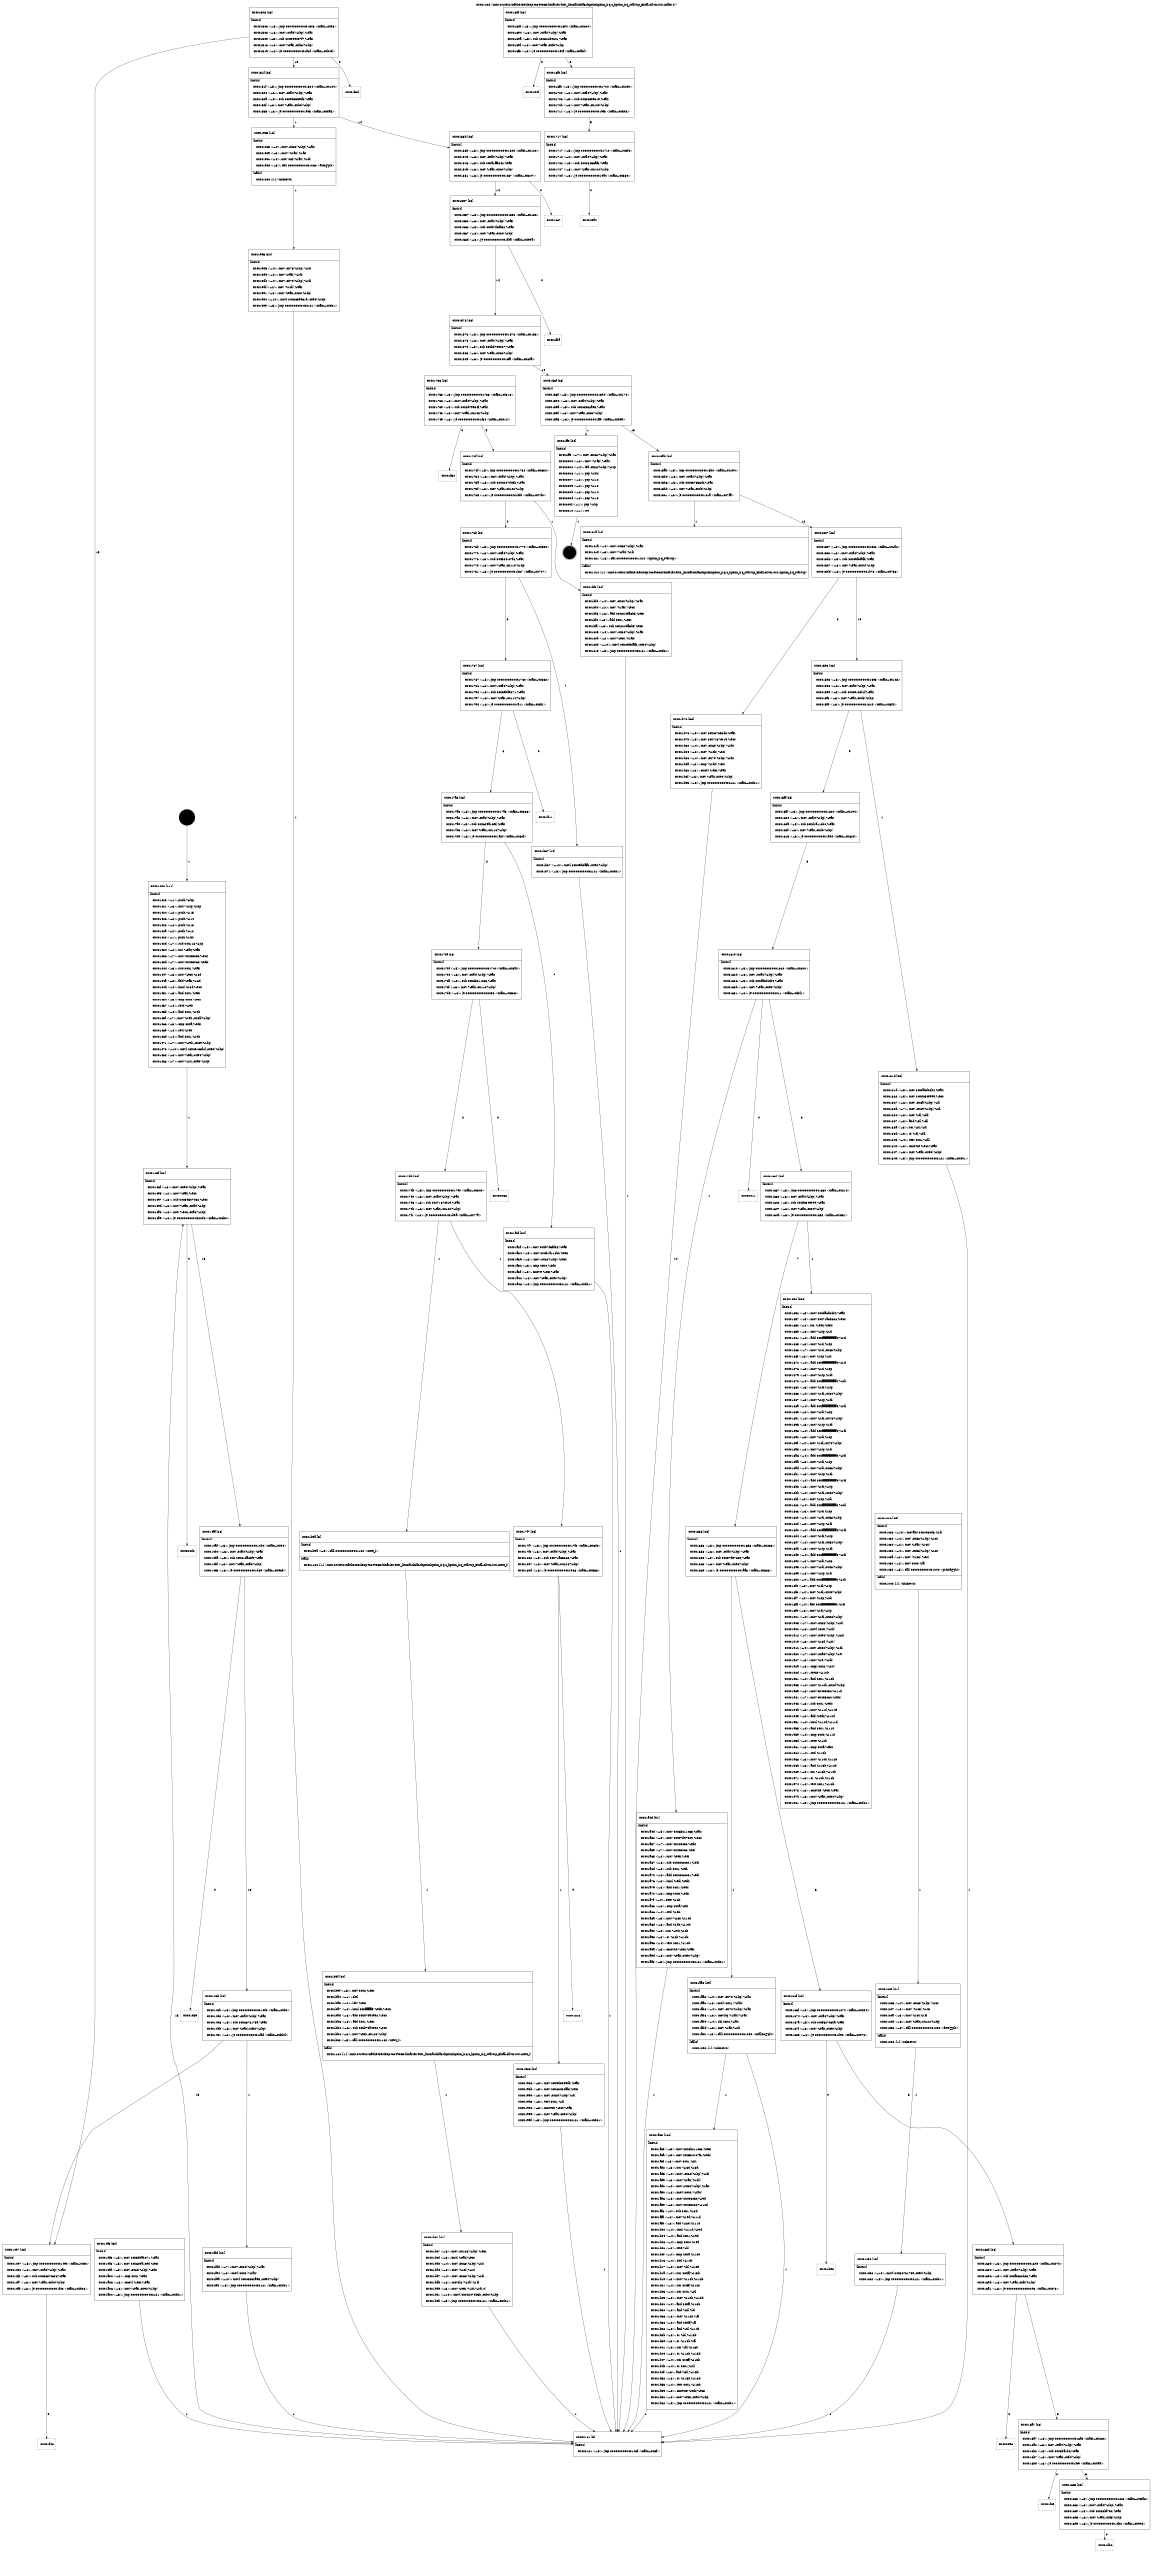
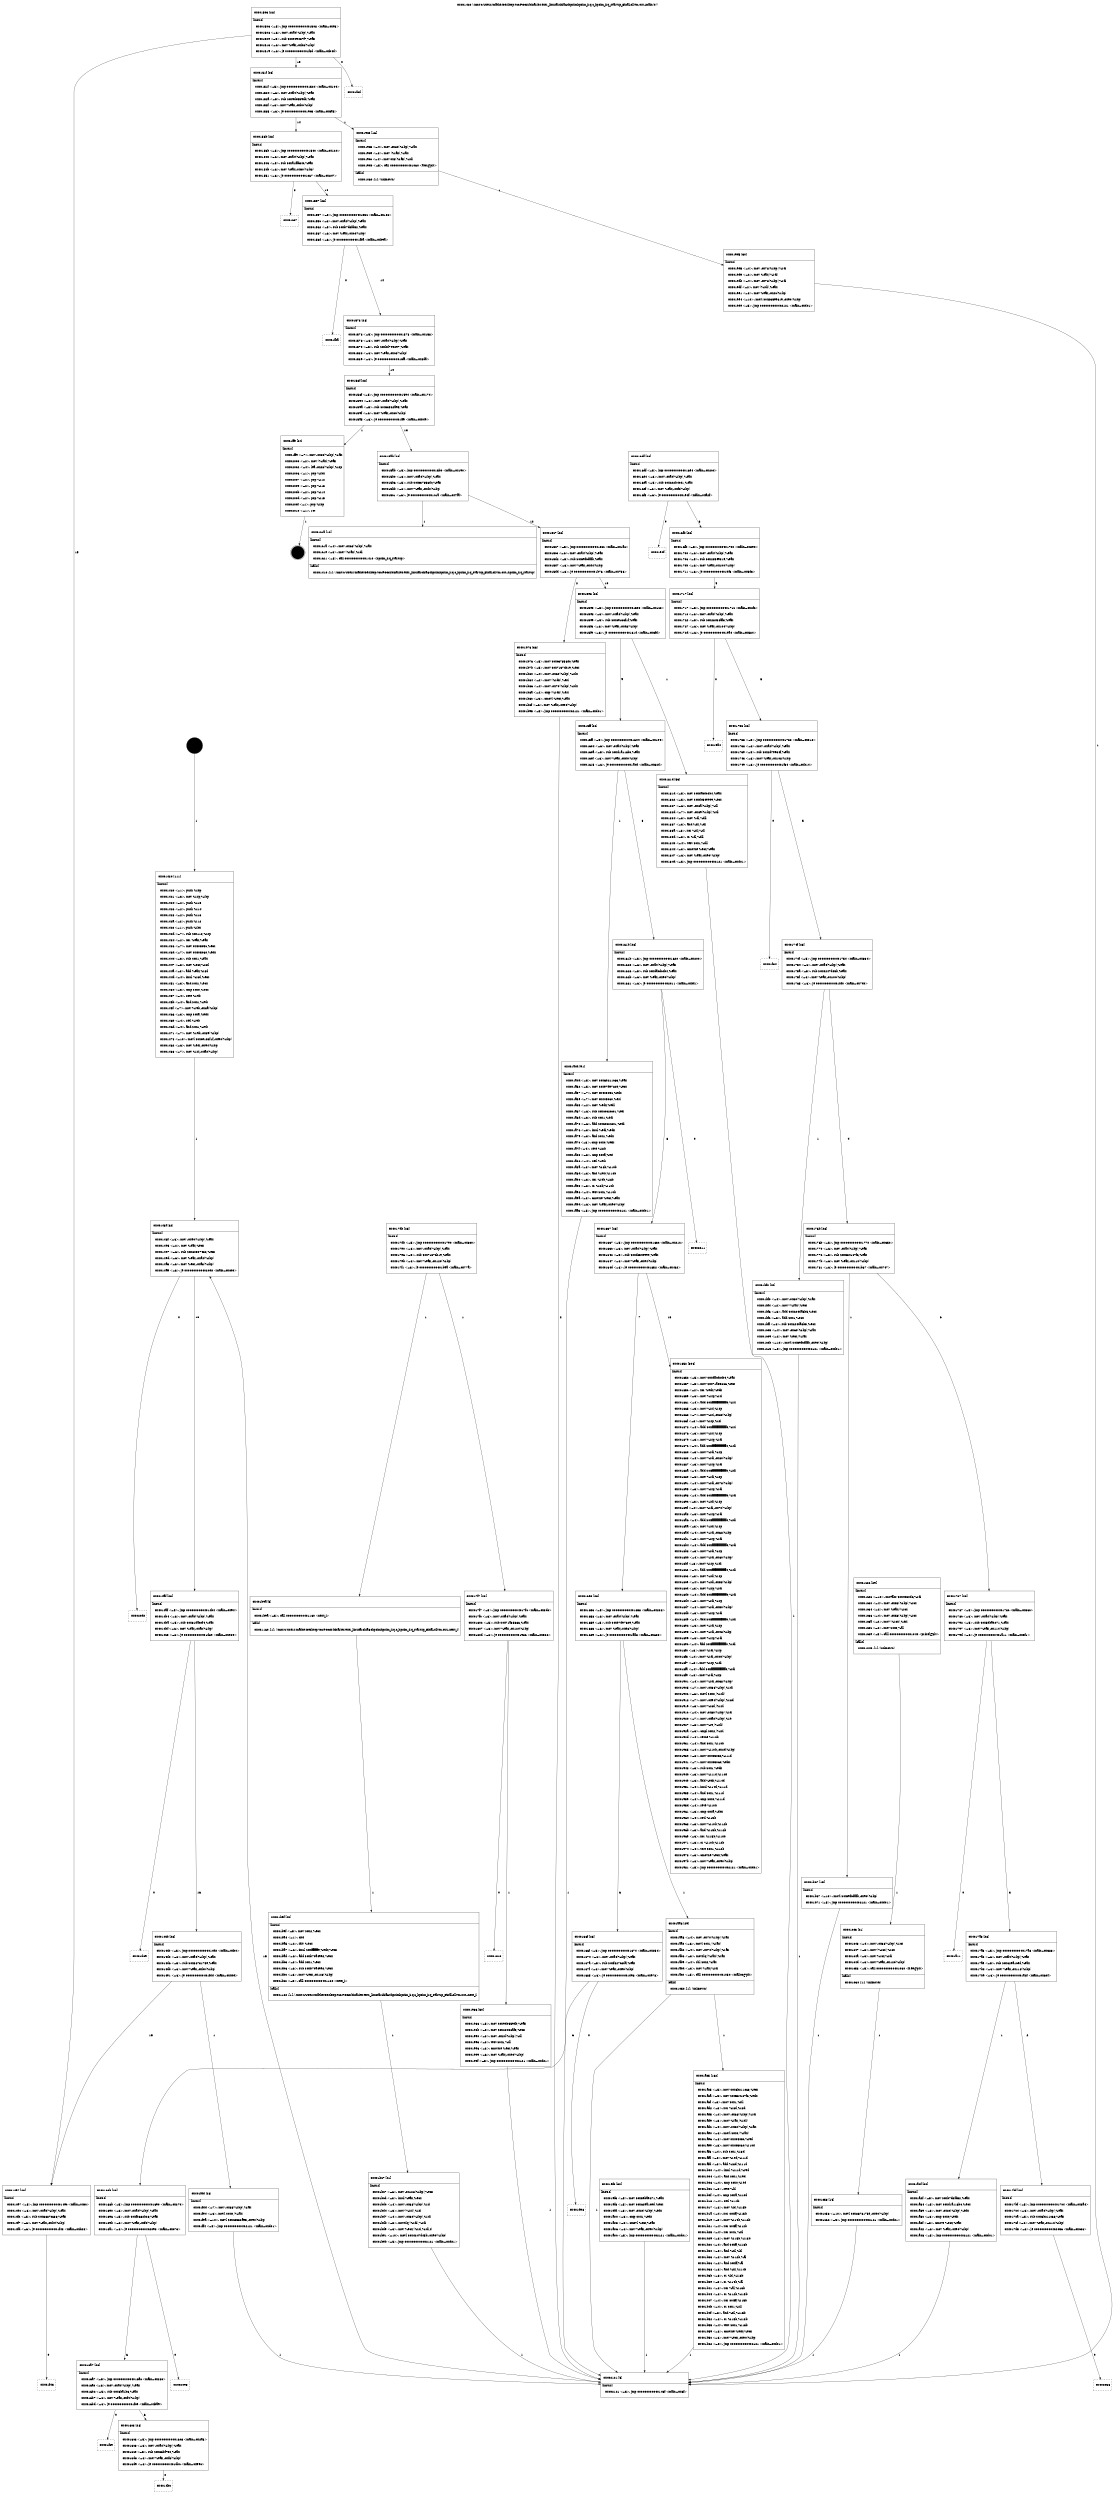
edge "0x401717 [28]" -> "0x401733 [28]": added, label "5"
edge "0x4017bf [28]" -> "0x4017db [28]": removed, label "2"
edge "0x401b76 [36]" -> "0x402121 [5]": label " 14" -> " 2"
edge "0x401637 [28]" -> "0x401852 [308]": label " 1" -> " 13"
edge "0x40161b [28]" -> "0x401a4d [91]": now "0x4015ff [28]" -> "0x401a4d [91]"
